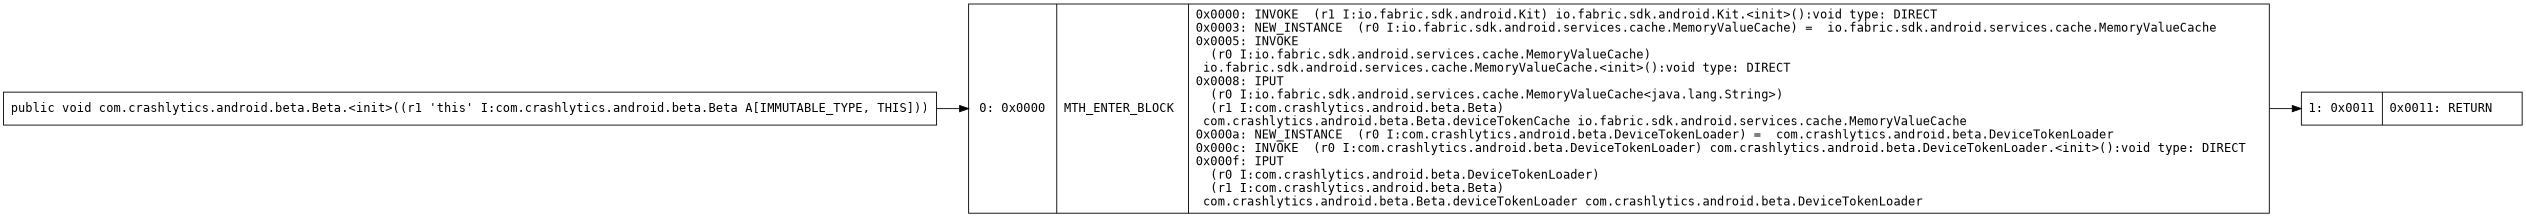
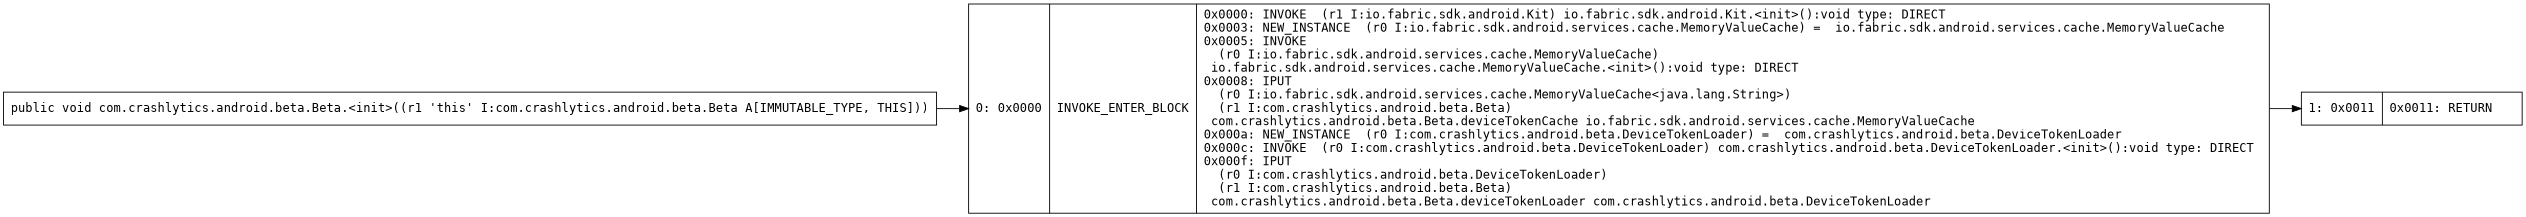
node "0: 0x0000": text "MTH_ENTER_BLOCK" -> "INVOKE_ENTER_BLOCK"
